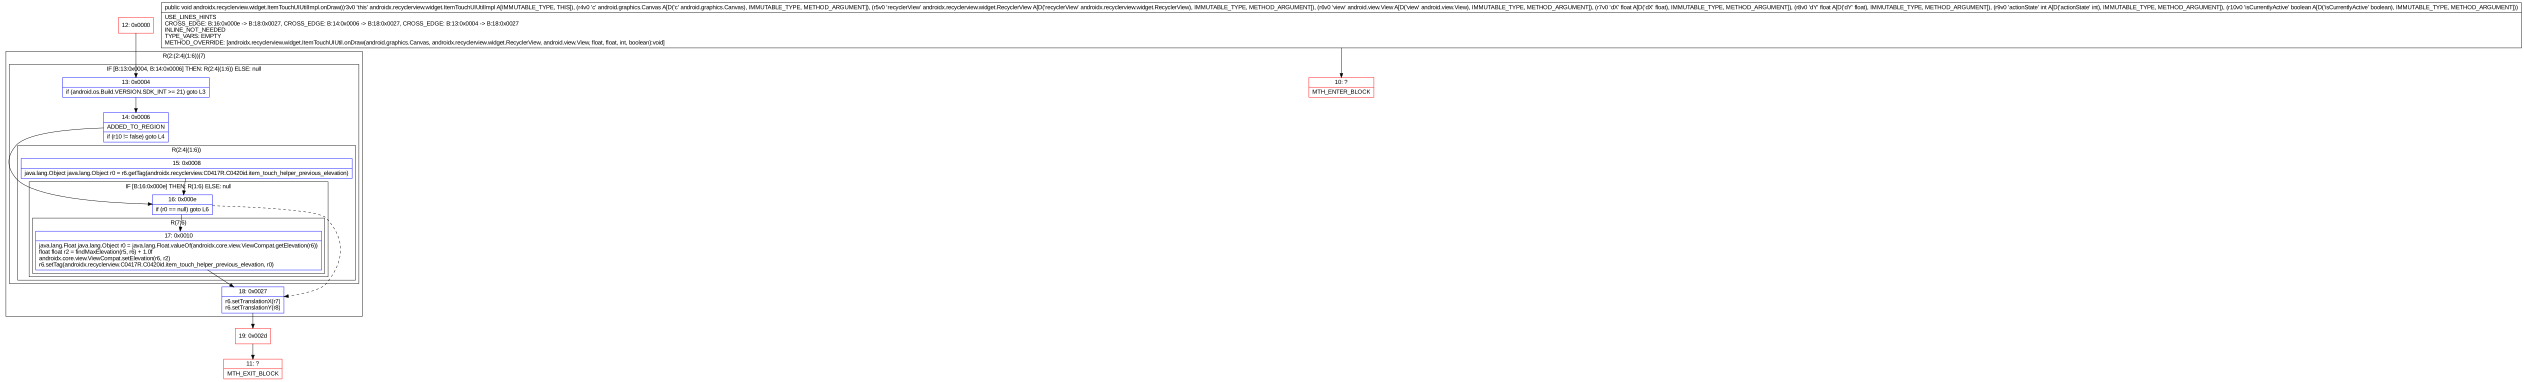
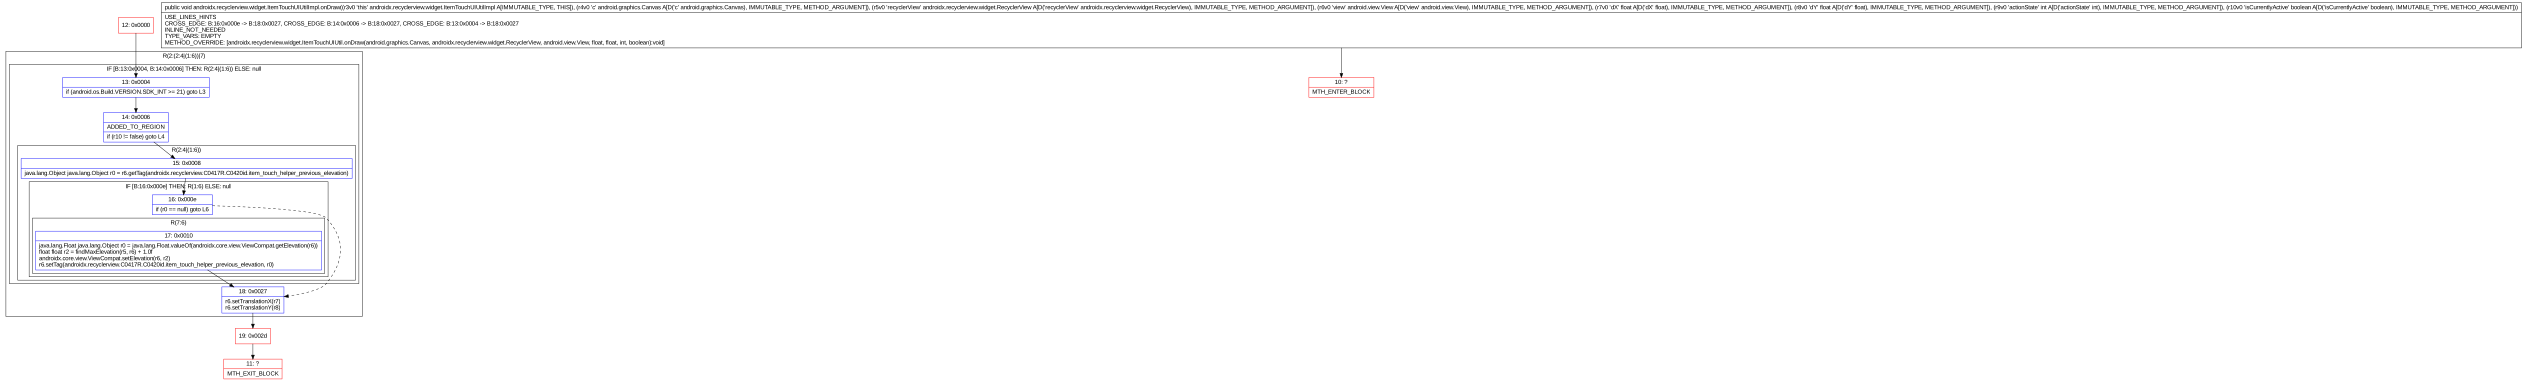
edge "14: 0x0006" -> "16: 0x000e": now "14: 0x0006" -> "15: 0x0008"
edge "16: 0x000e" -> "17: 0x0010": removed
